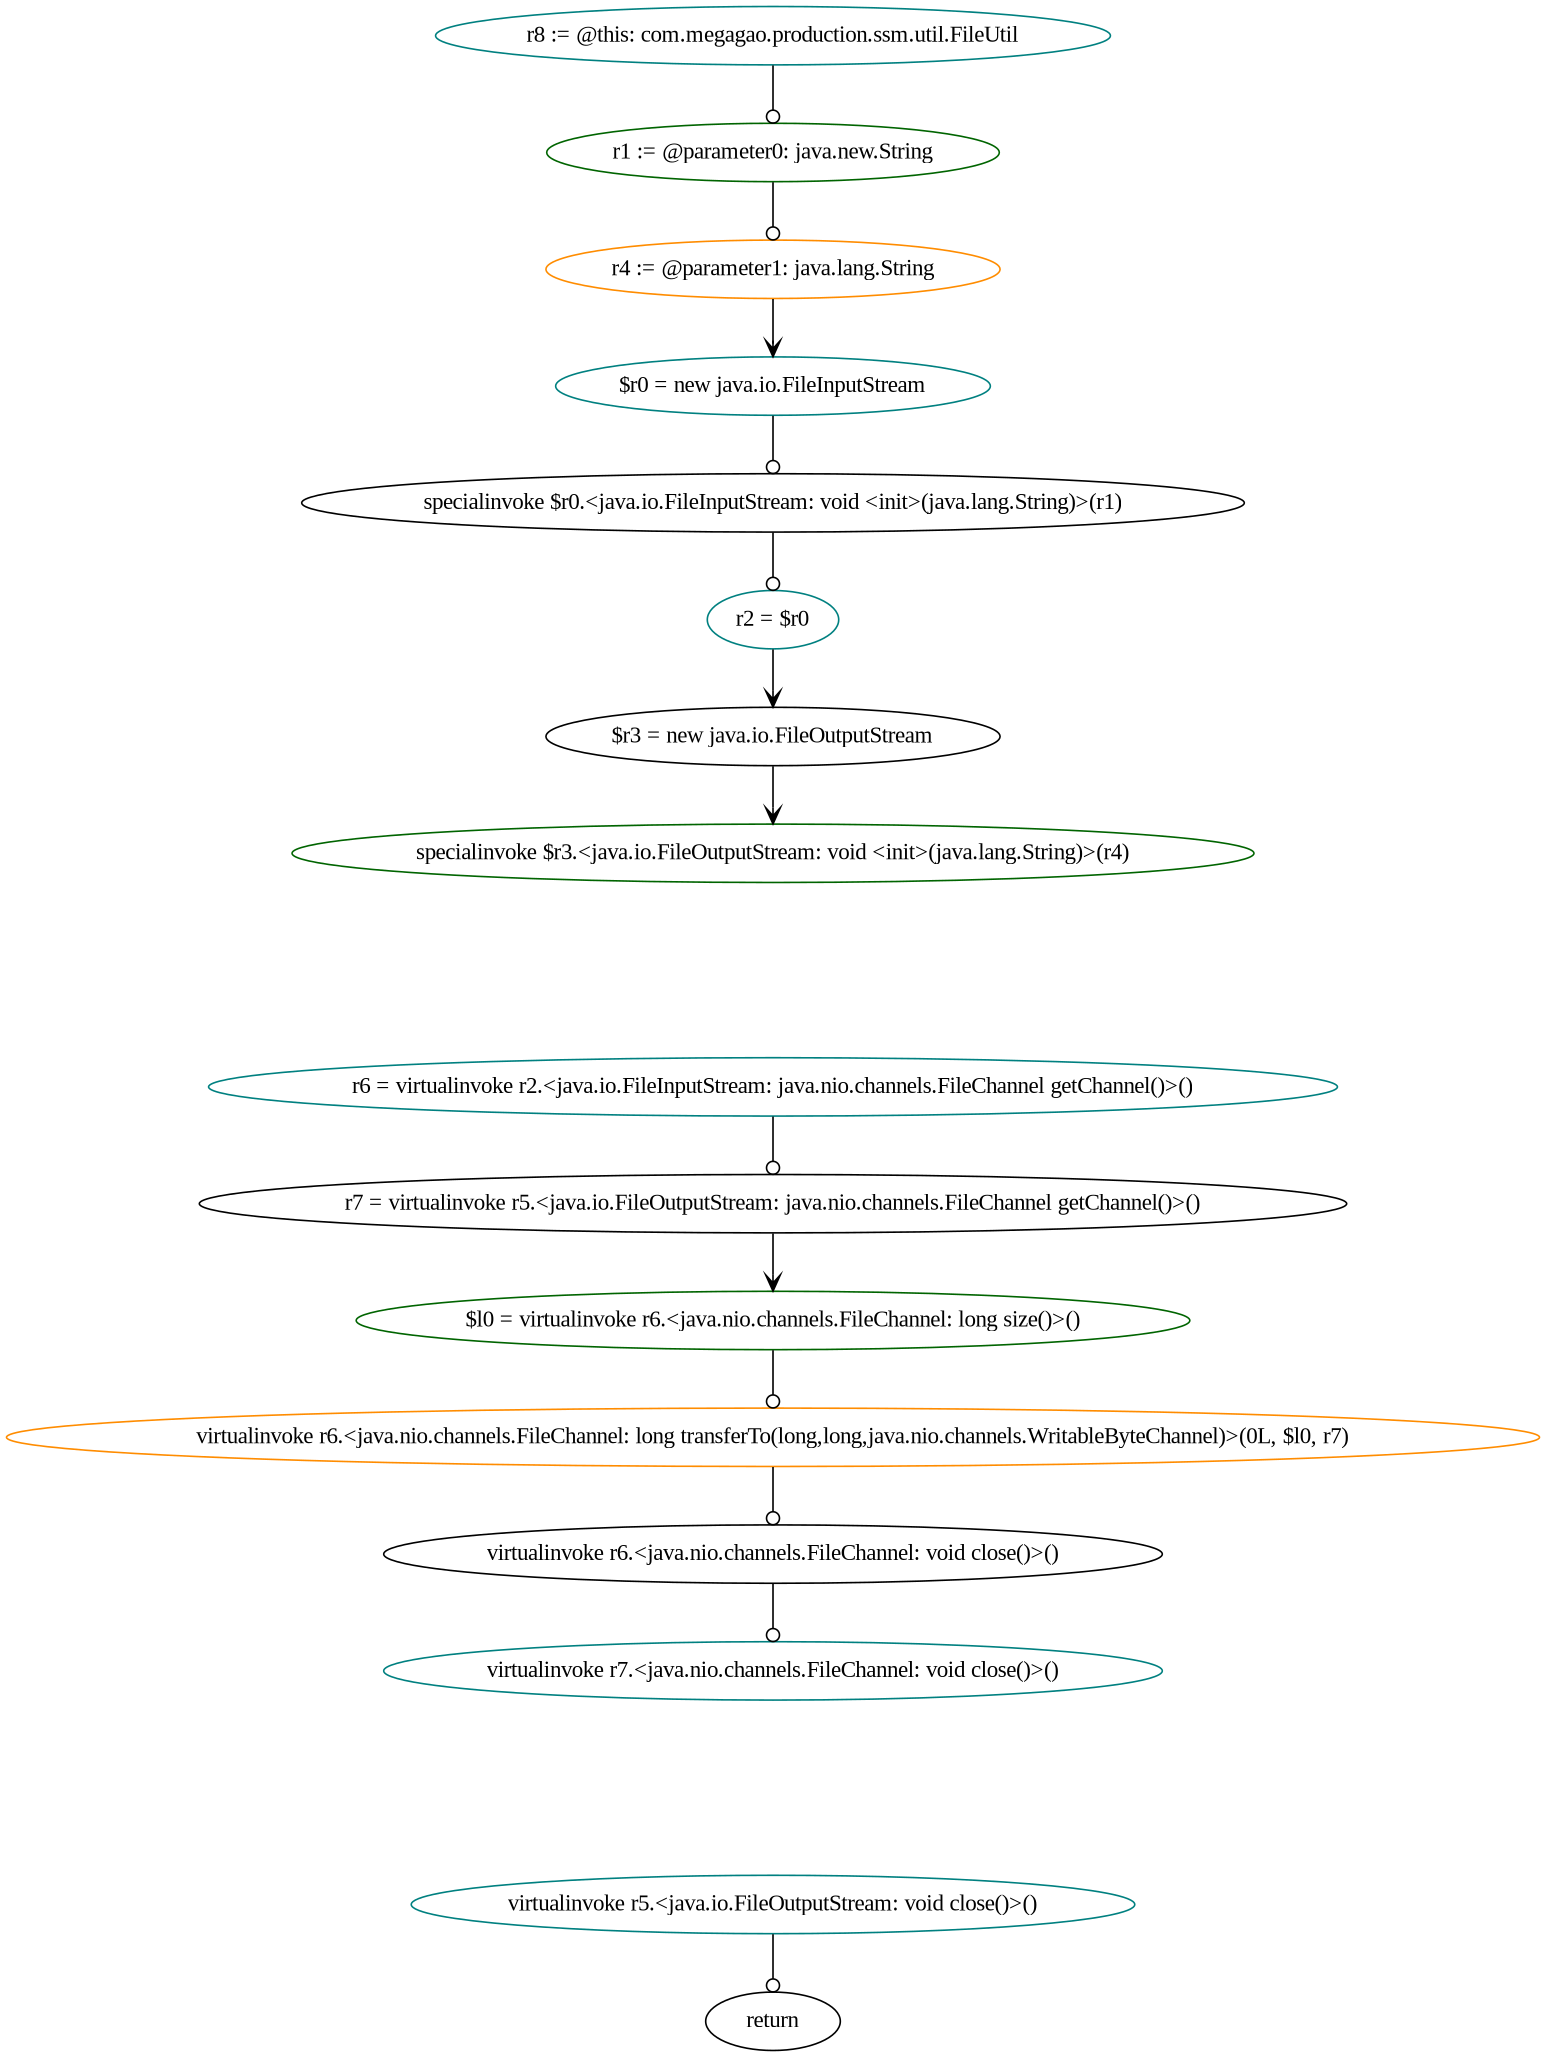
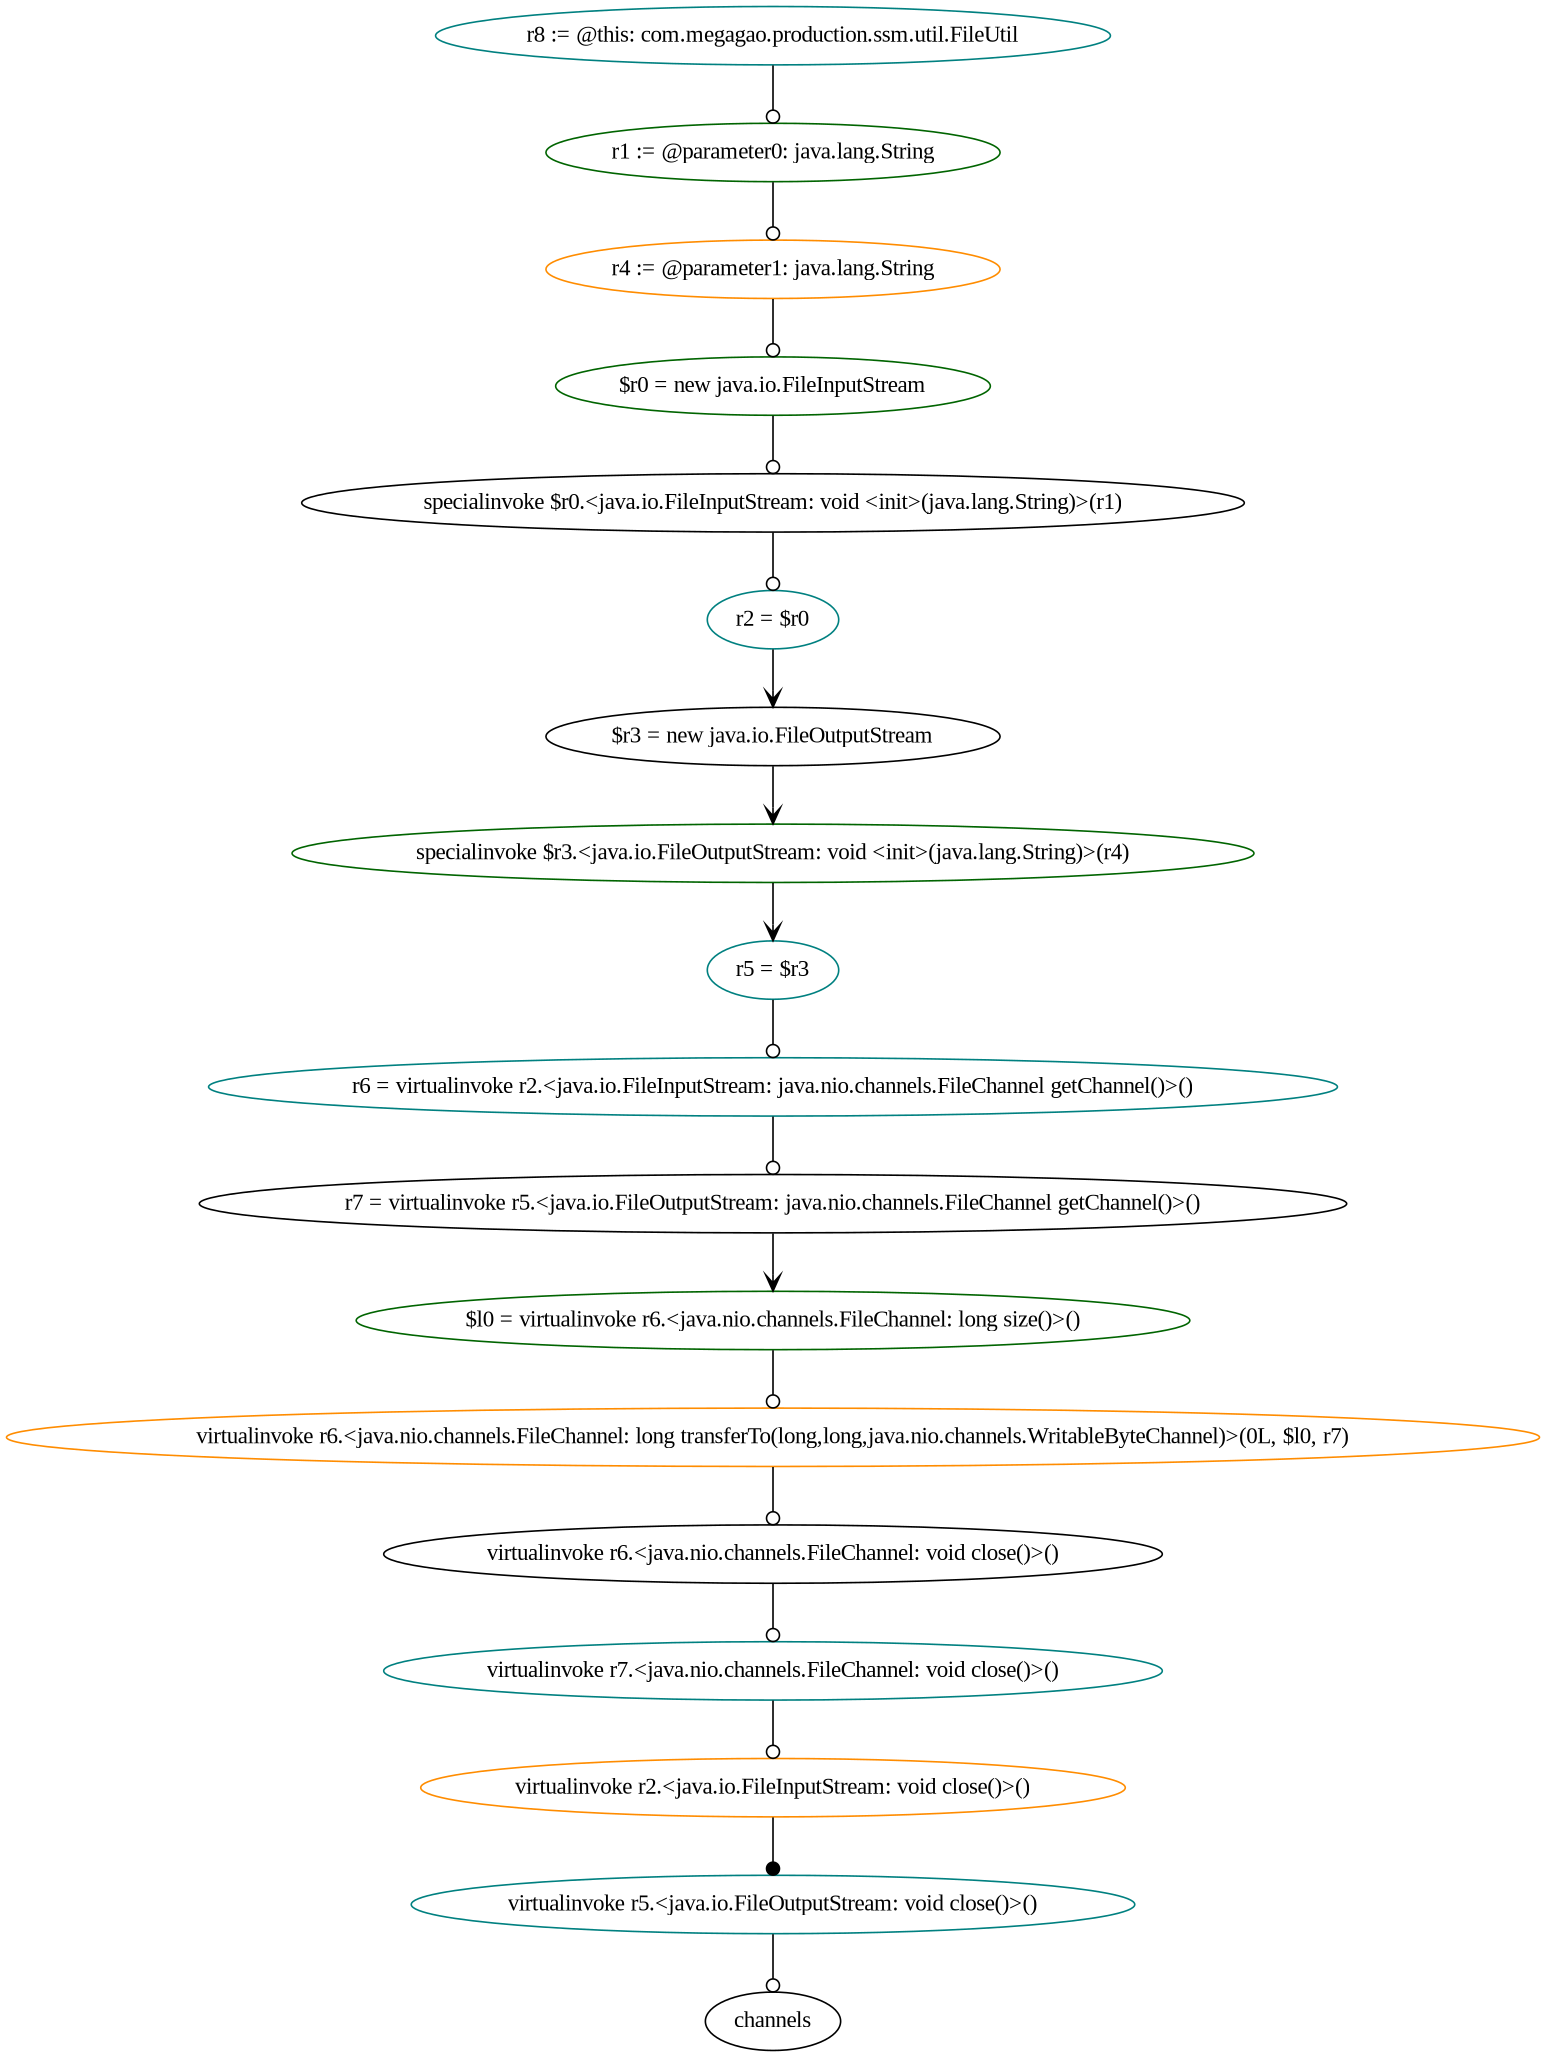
node "r1 := @parameter0: java.new.String": label "r1 := @parameter0: java.new.String" -> "r1 := @parameter0: java.lang.String"
edge "r4 := @parameter1: java.lang.String" -> "$r0 = new java.io.FileInputStream": arrowhead vee -> odot
node "$r0 = new java.io.FileInputStream": color teal -> darkgreen
node "r5 = $r3": added
node "virtualinvoke r2.<java.io.FileInputStream: void close()>()": added
node "return": label "return" -> "channels"
